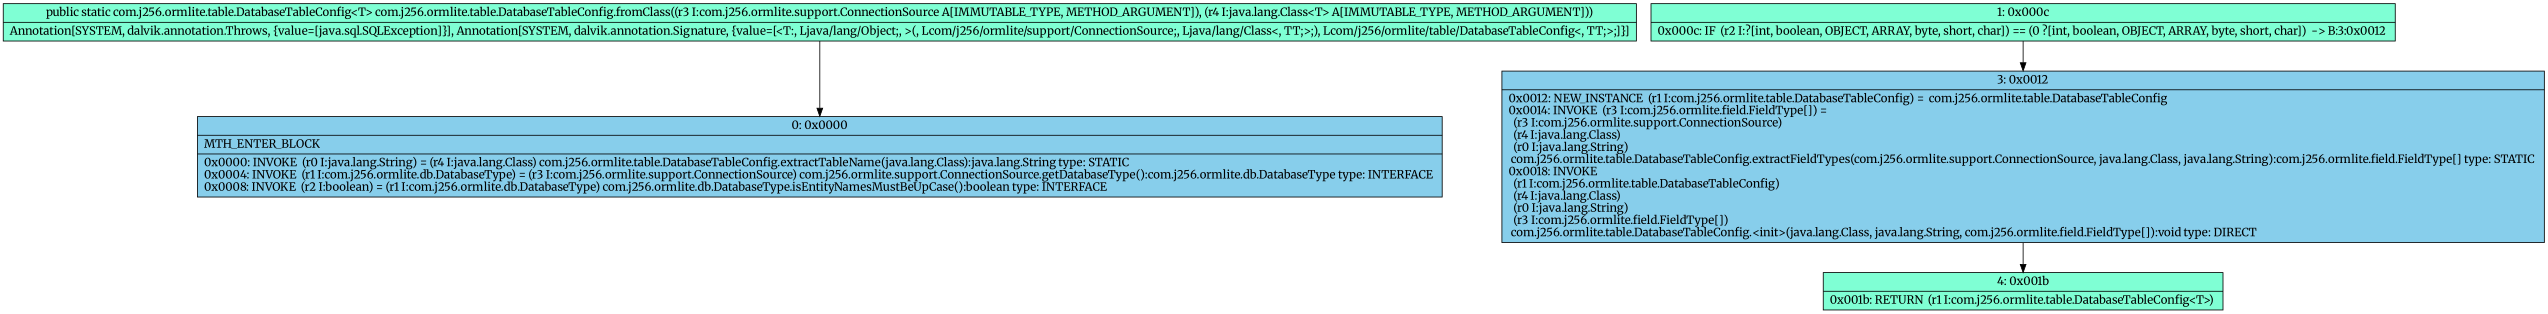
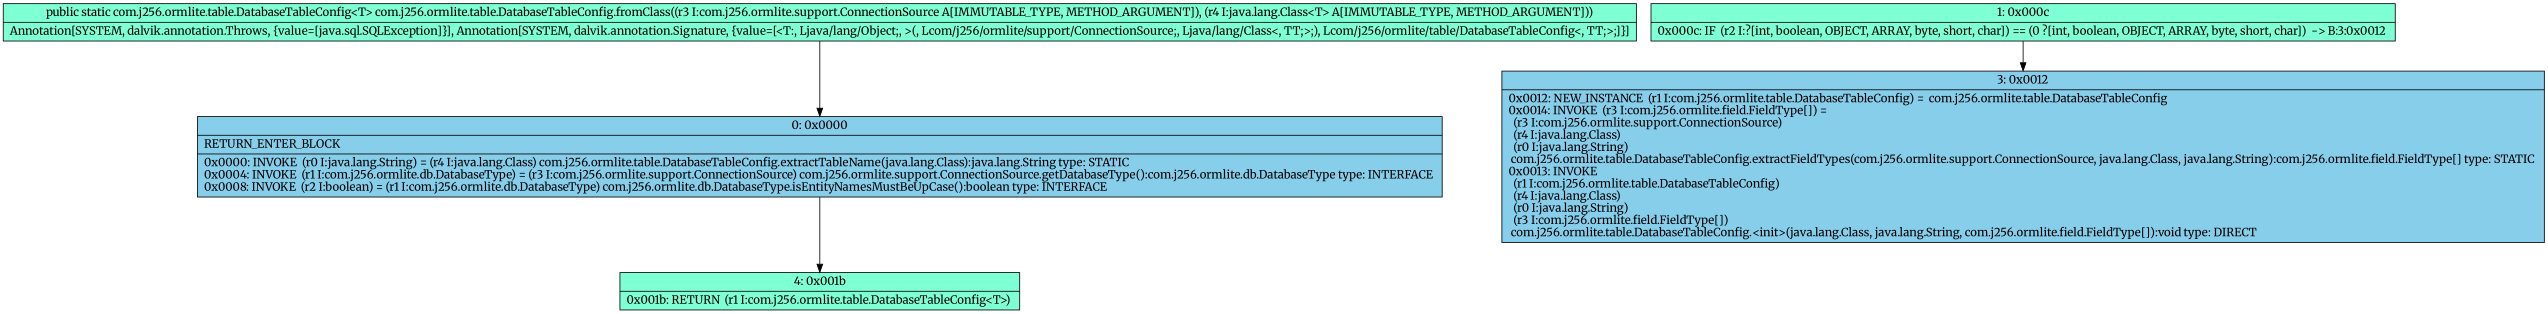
node "0: 0x0000": text "MTH_ENTER_BLOCK" -> "RETURN_ENTER_BLOCK"
node "3: 0x0012": text "0x0018: INVOKE" -> "0x0013: INVOKE"
edge "3: 0x0012" -> "4: 0x001b": now "0: 0x0000" -> "4: 0x001b"
